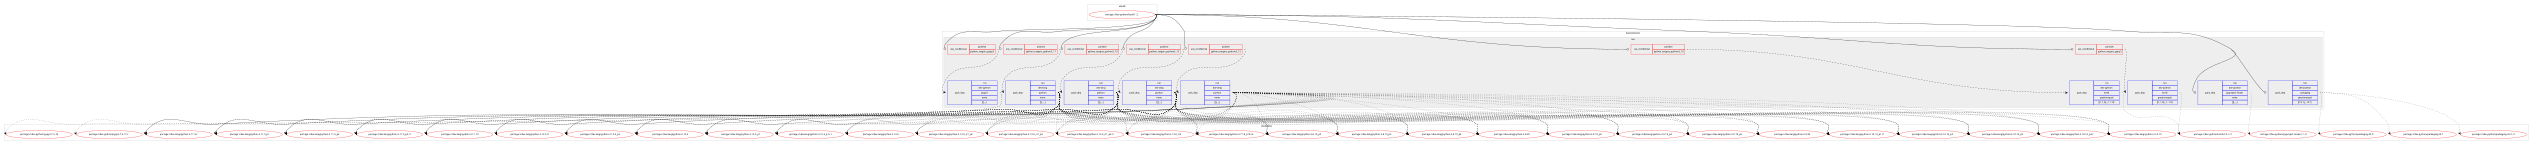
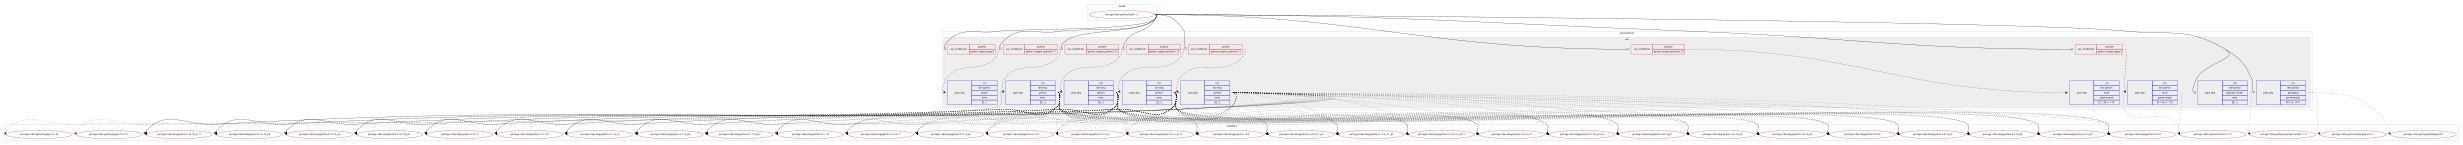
node "portage://dev-python/packaging-24.0": removed
